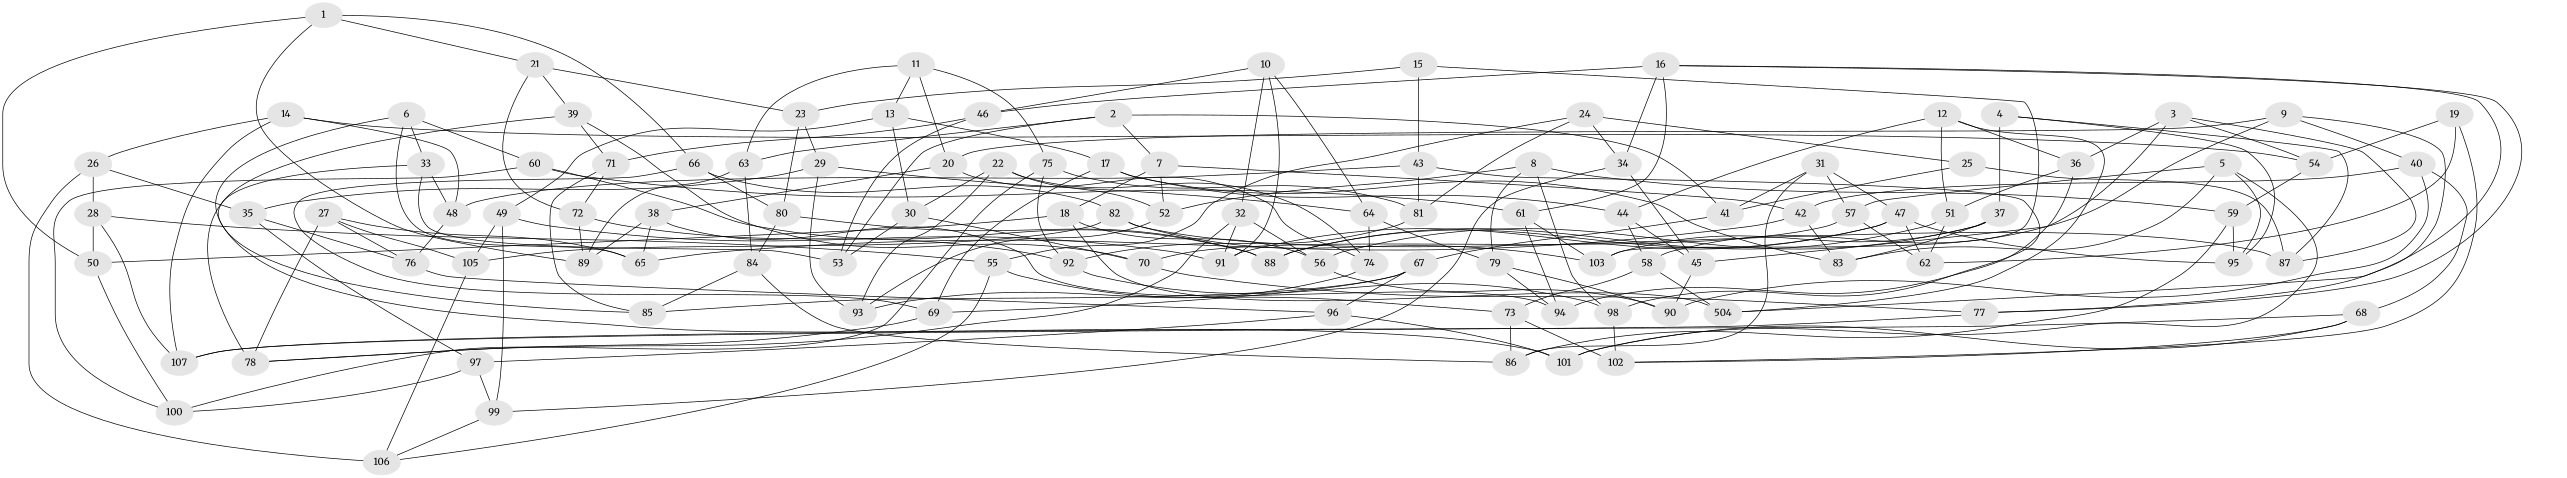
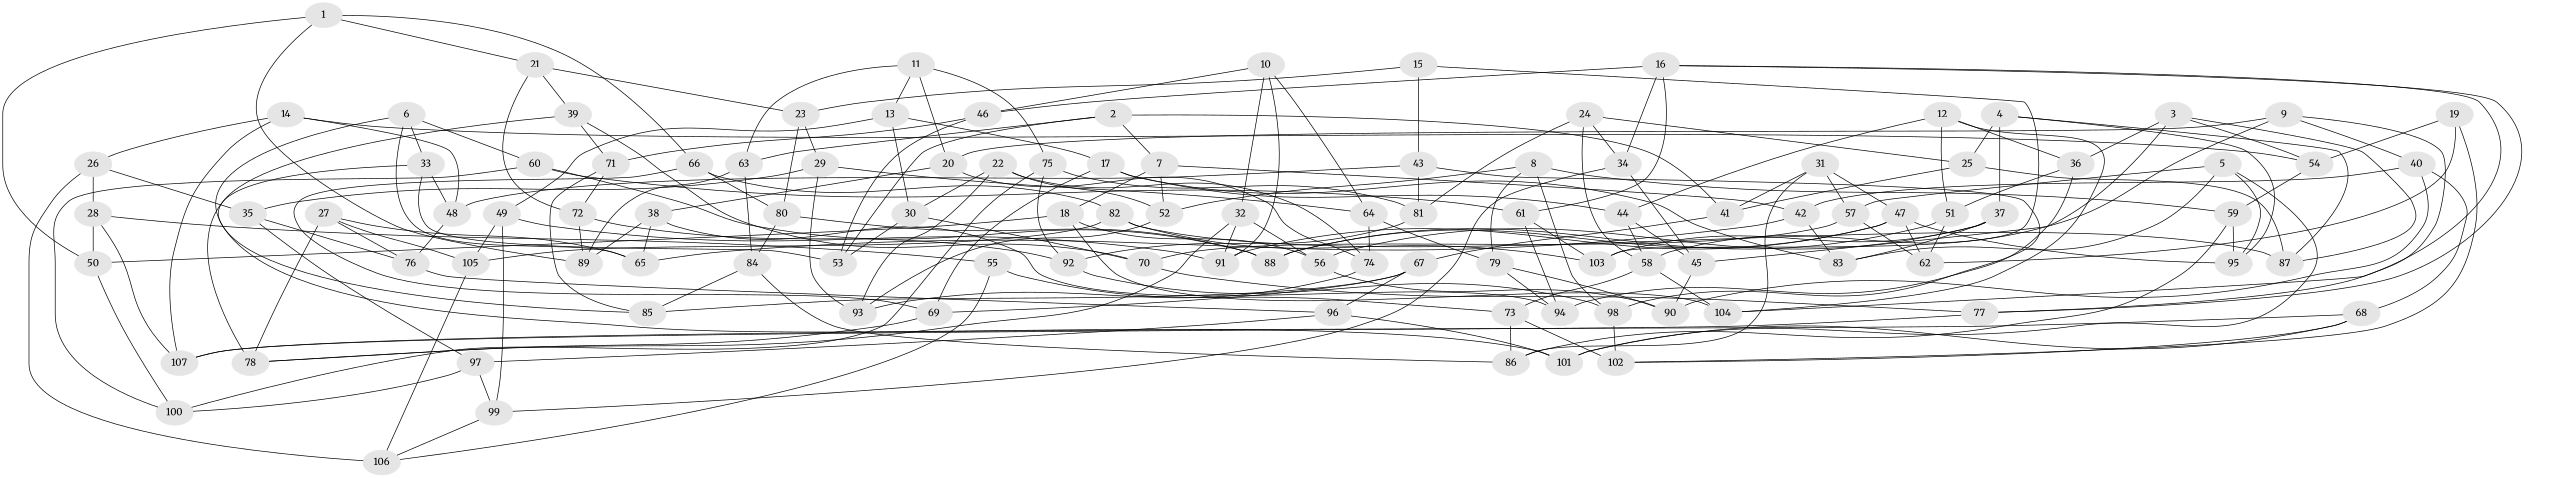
edge "4" -- "25": added
edge "24" -- "55": now "24" -- "58"
node "504": label "504" -> "104"
